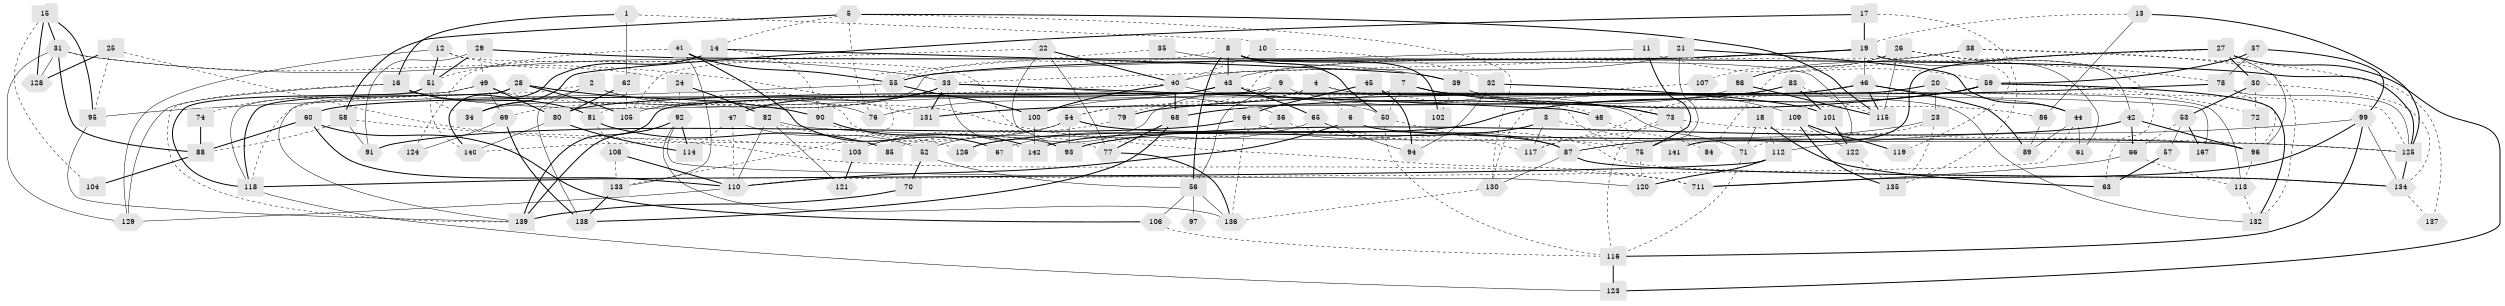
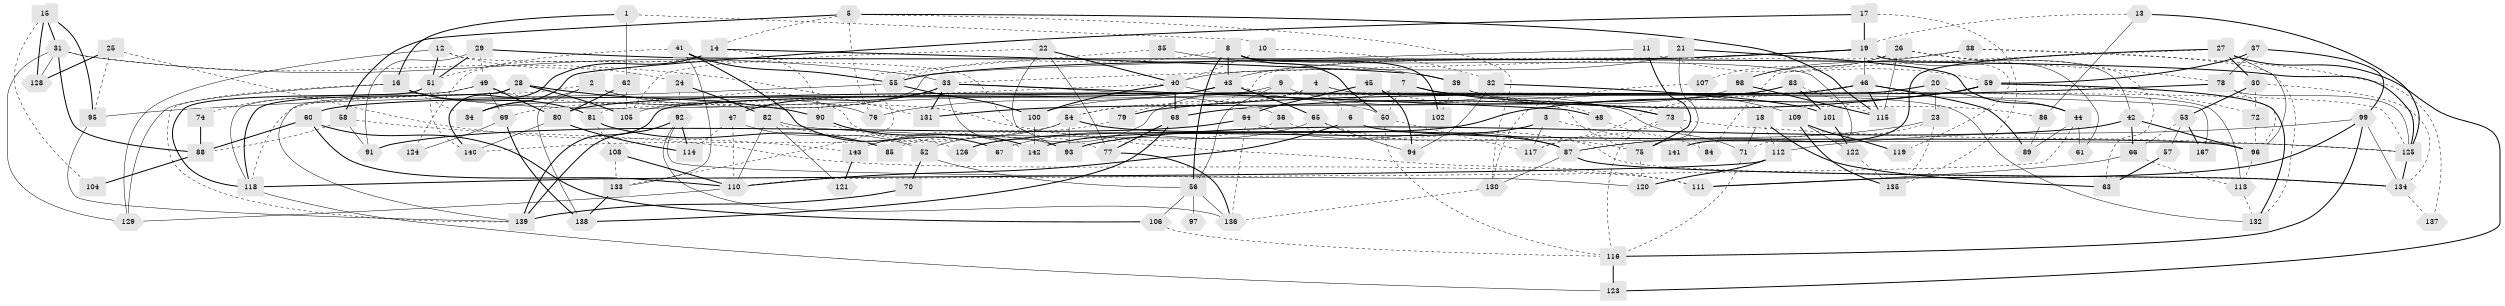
node "103": label "103" -> "143"
node "711": label "711" -> "111"
